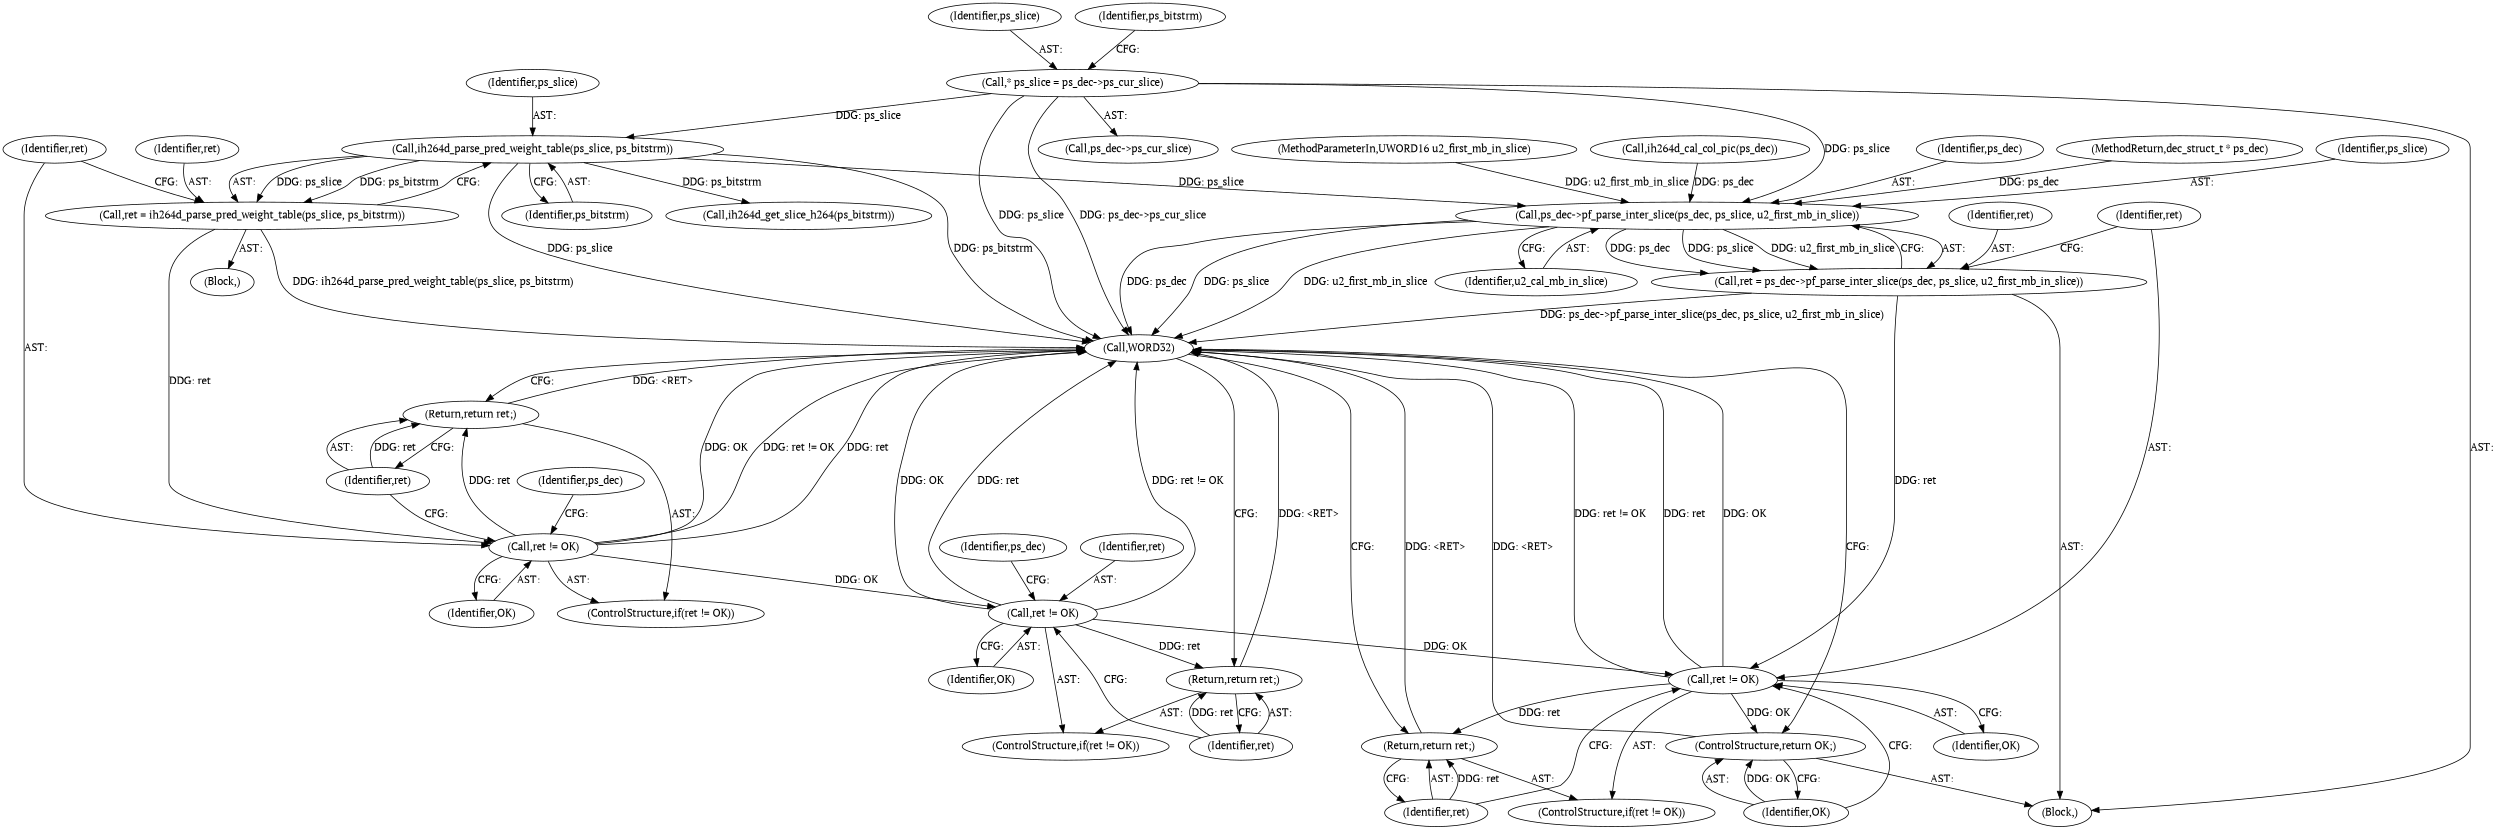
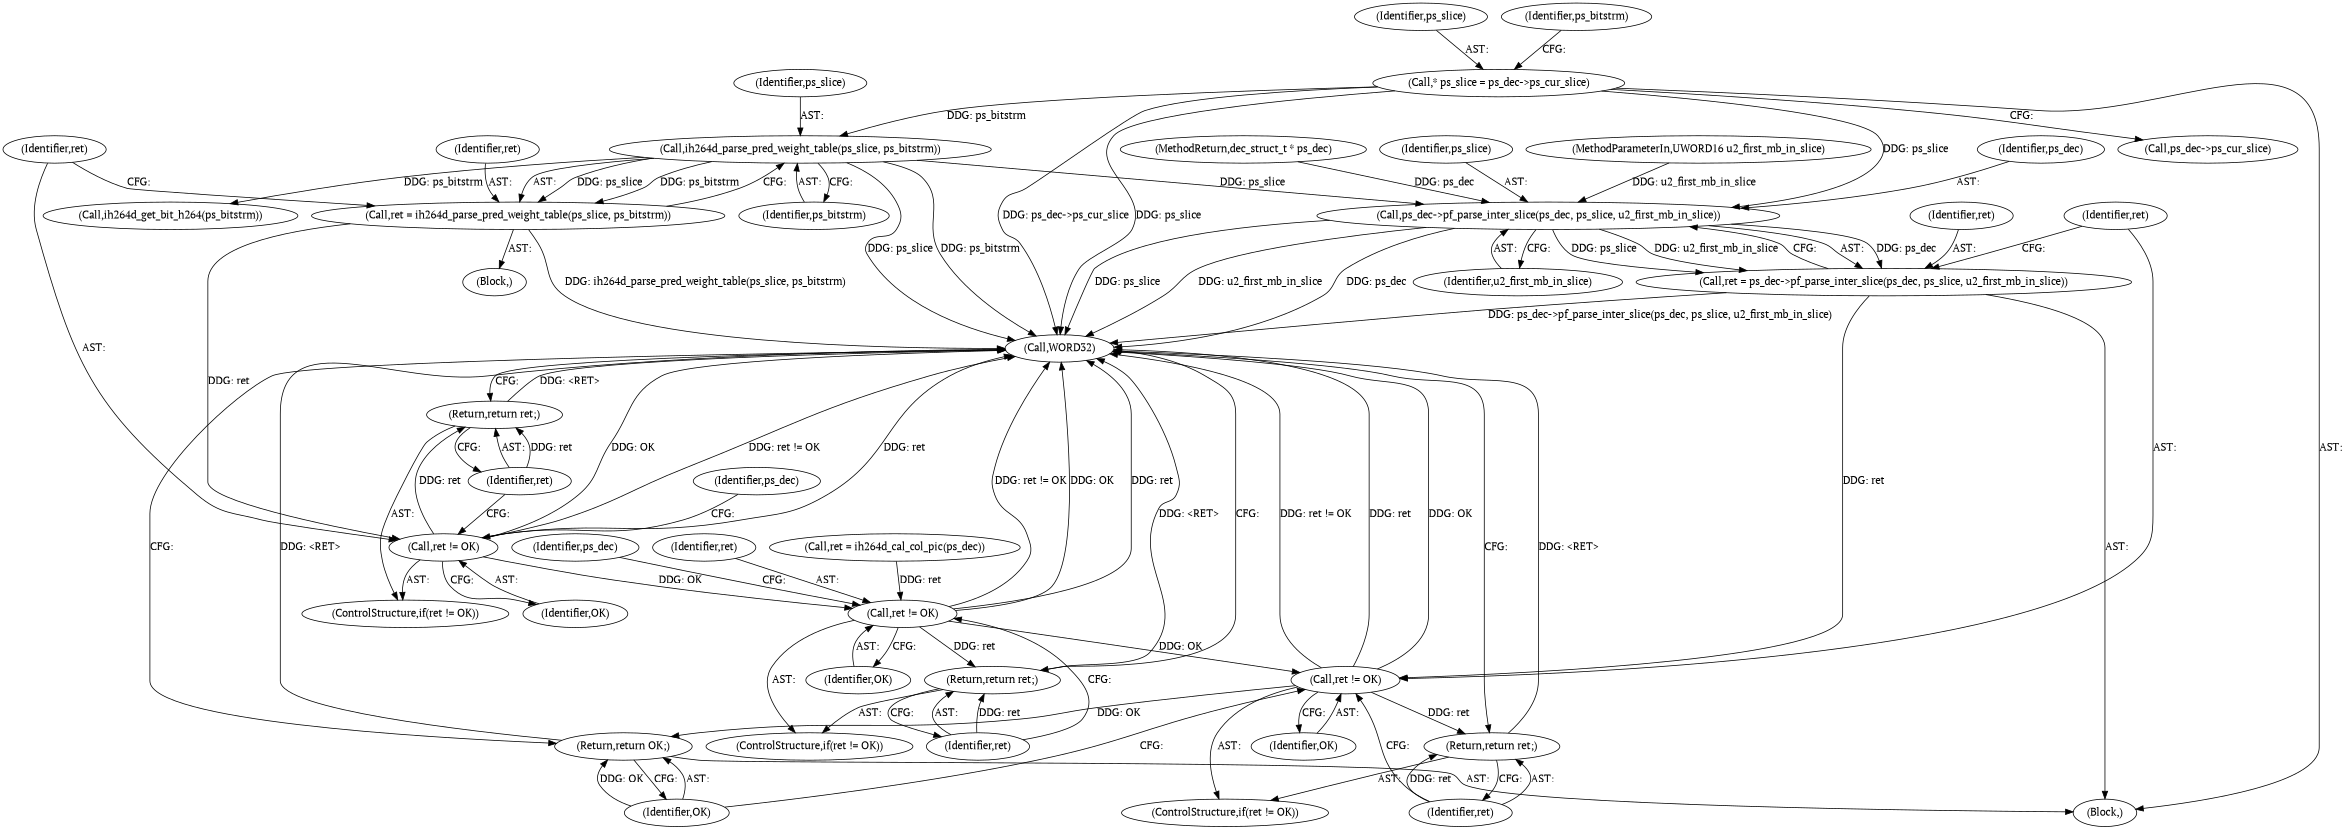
edge "(Call,* ps_slice = ps_dec->ps_cur_slice)" -> "(Call,ih264d_parse_pred_weight_table(ps_slice, ps_bitstrm))": label "DDG: ps_slice" -> "DDG: ps_bitstrm"
edge "(Call,* ps_slice = ps_dec->ps_cur_slice)" -> "(Call,ps_dec->ps_cur_slice)": label "AST: " -> "CFG: "
node "(Call,ih264d_cal_col_pic(ps_dec))": removed
node "(Call,ih264d_get_slice_h264(ps_bitstrm))": label "(Call,ih264d_get_slice_h264(ps_bitstrm))" -> "(Call,ih264d_get_bit_h264(ps_bitstrm))"
node "(Identifier,u2_cal_mb_in_slice)": label "(Identifier,u2_cal_mb_in_slice)" -> "(Identifier,u2_first_mb_in_slice)"
node "(Call,ret = ih264d_cal_col_pic(ps_dec))": added
node "(ControlStructure,return OK;)": label "(ControlStructure,return OK;)" -> "(Return,return OK;)"
